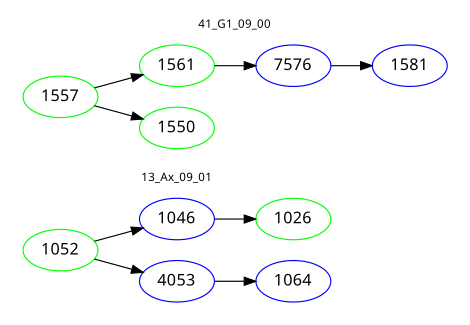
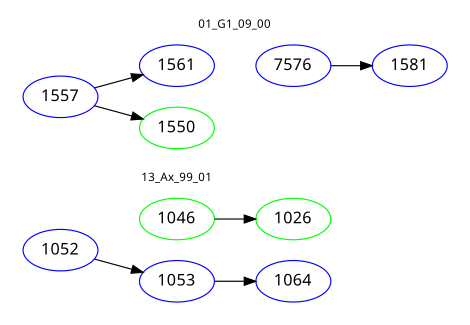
cluster "41_G1_09_00": label "41_G1_09_00" -> "01_G1_09_00"
node "1561": color green -> blue
edge "1561" -> "7576": removed
node "1557": color green -> blue
cluster "13_Ax_09_01": label "13_Ax_09_01" -> "13_Ax_99_01"
node "1046": color blue -> green
edge "1052" -> "1046": removed
node "1052": color green -> blue
node "4053": label "4053" -> "1053"
